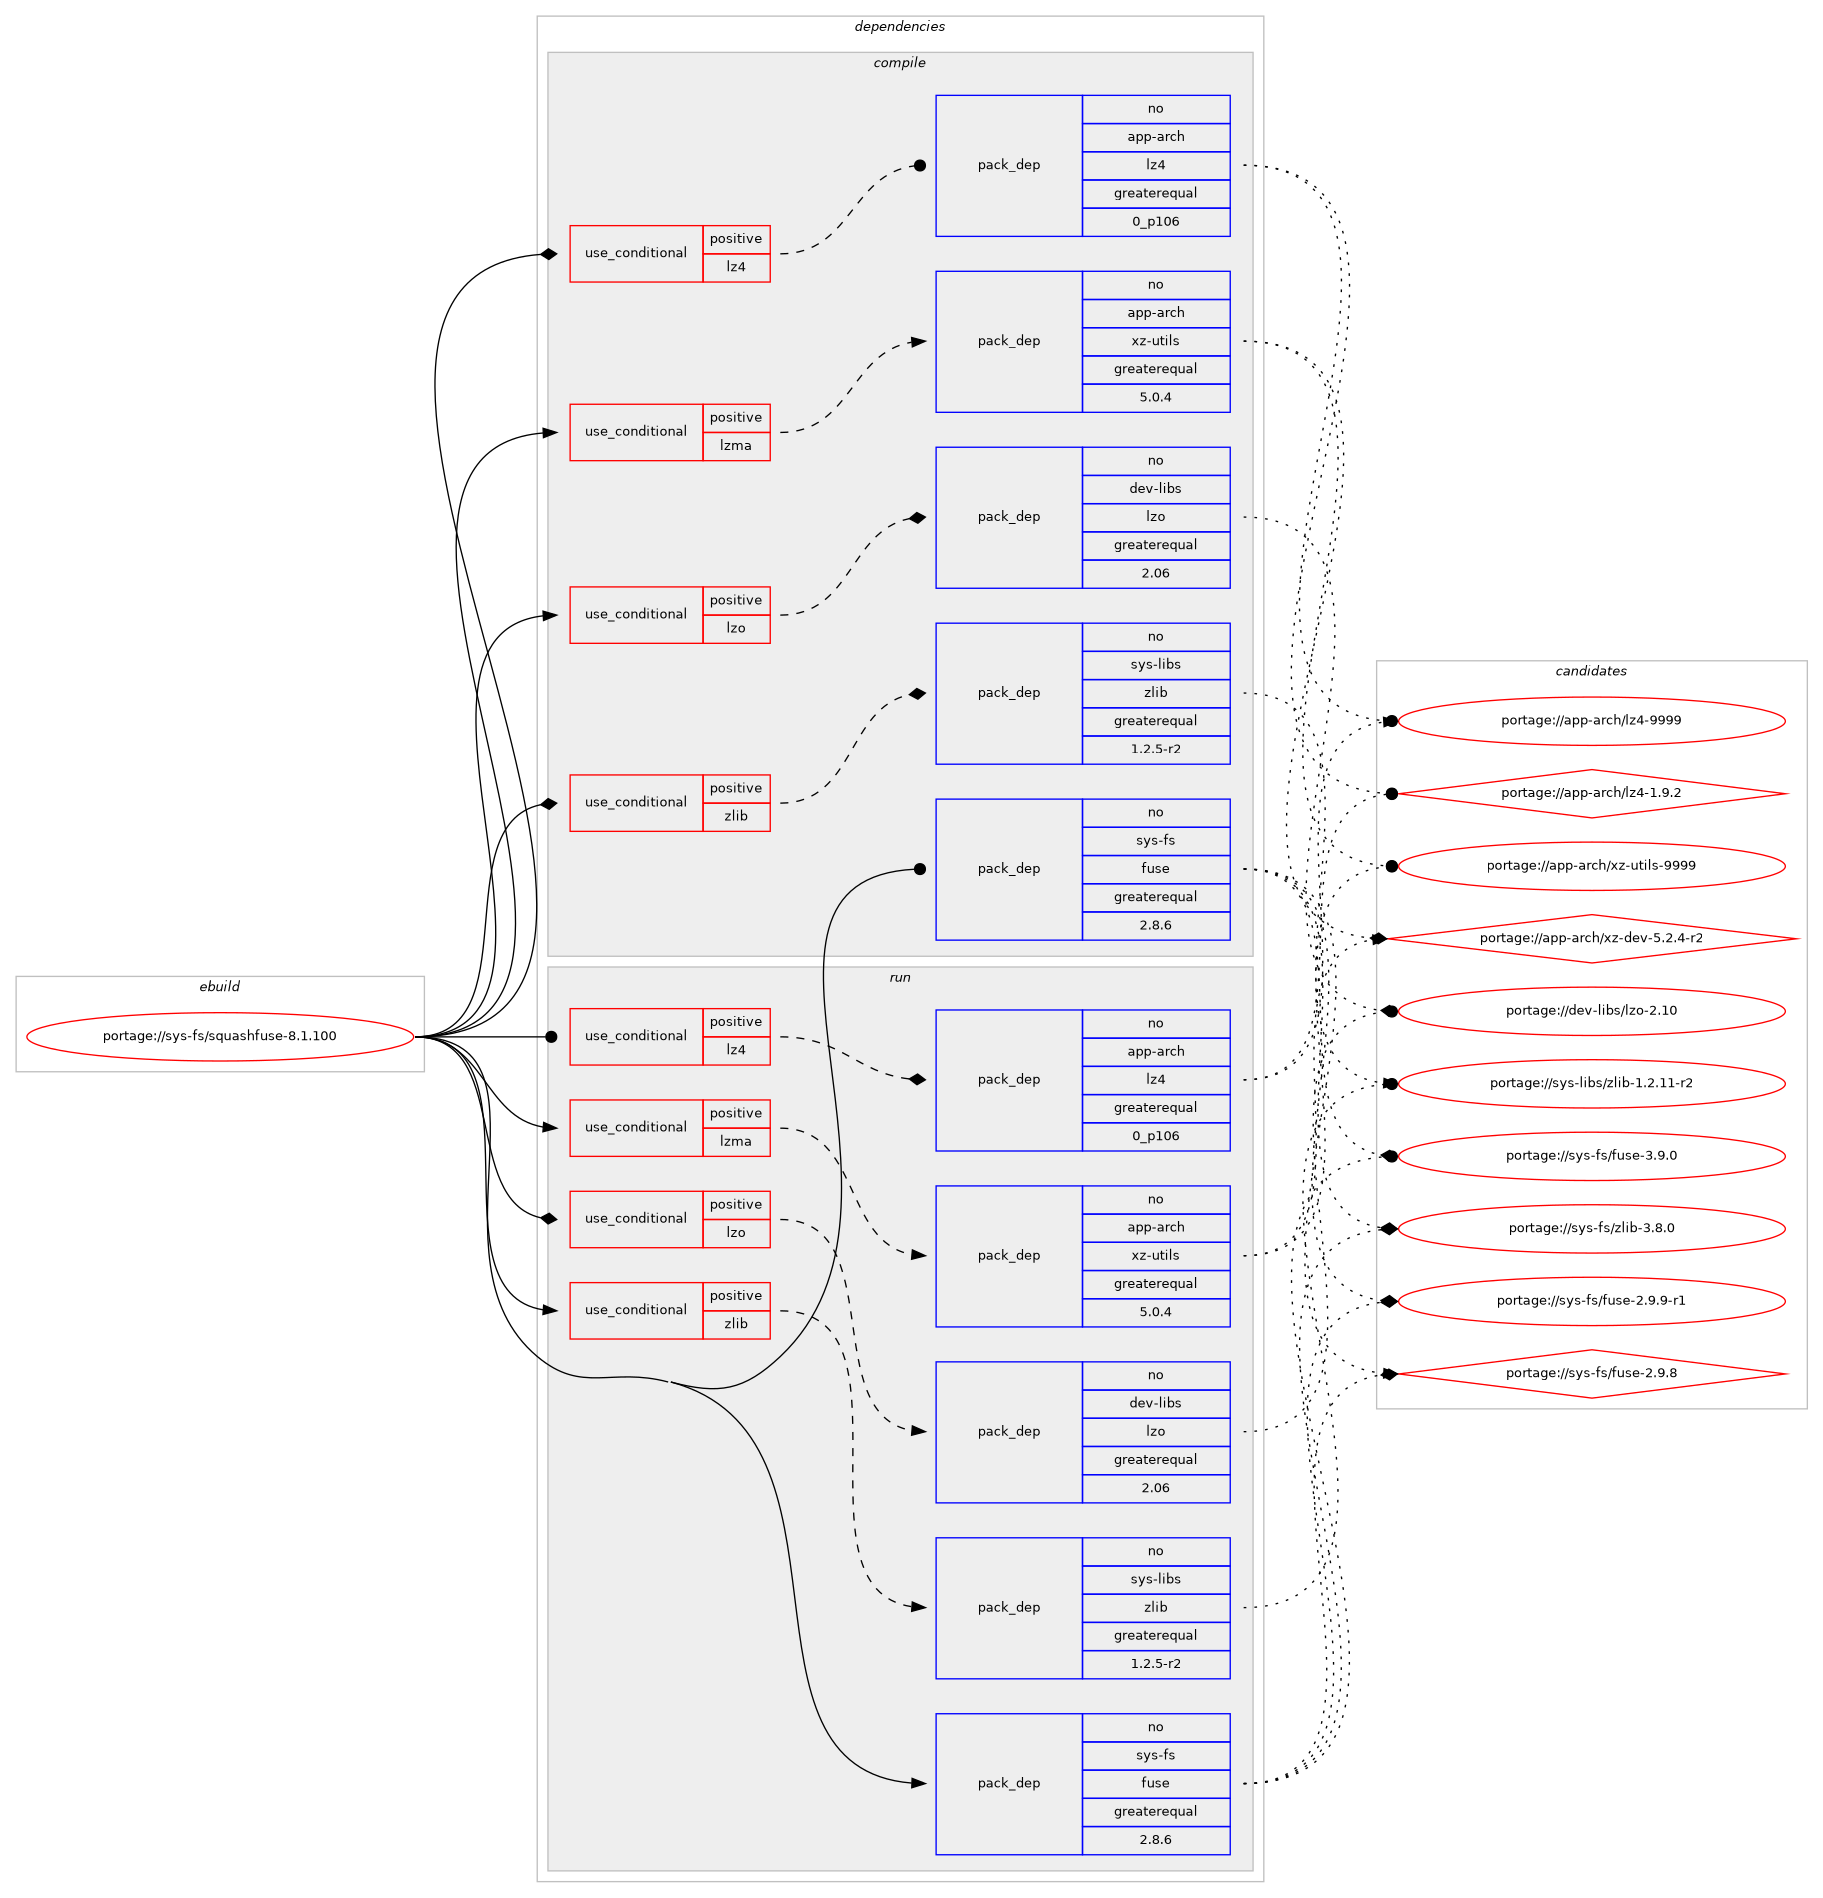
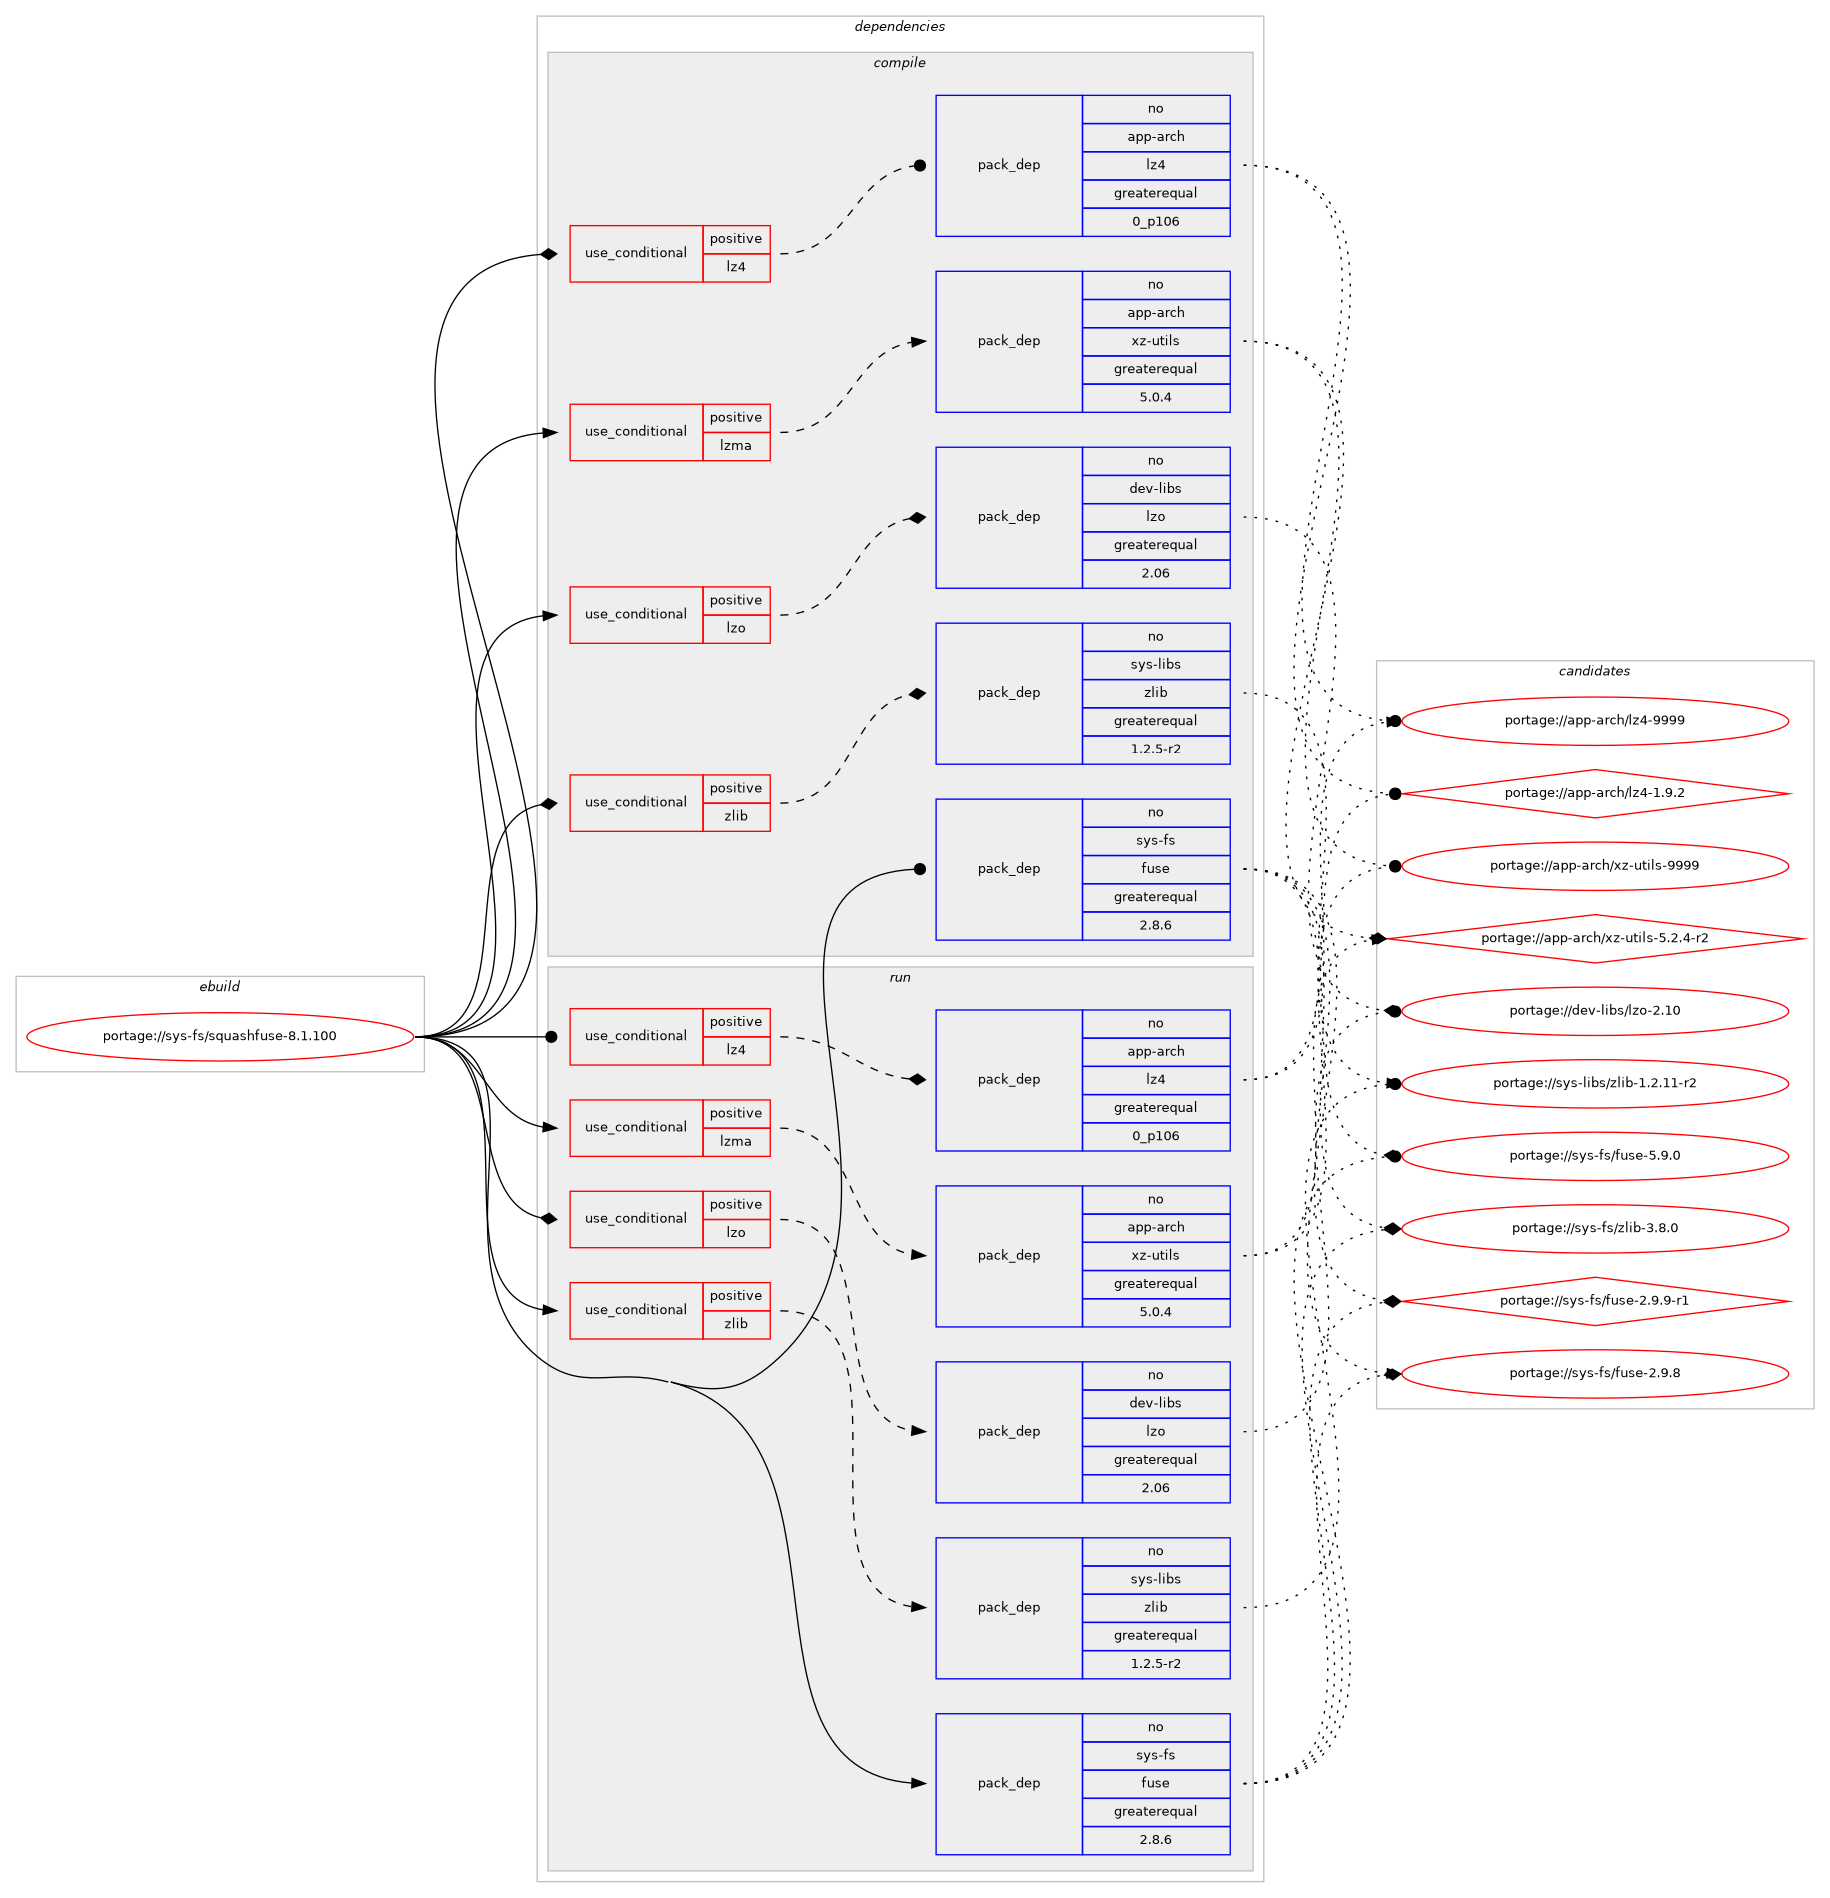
node "portage://app-arch/xz-dev-5.2.4-r2": label "portage://app-arch/xz-dev-5.2.4-r2" -> "portage://app-arch/xz-utils-5.2.4-r2"
node "portage://sys-fs/fuse-3.9.0": label "portage://sys-fs/fuse-3.9.0" -> "portage://sys-fs/fuse-5.9.0"
node "portage://sys-fs/fuse-2.9.9-r1": shape ellipse -> diamond
node "portage://sys-fs/fuse-2.9.8": shape diamond -> ellipse
